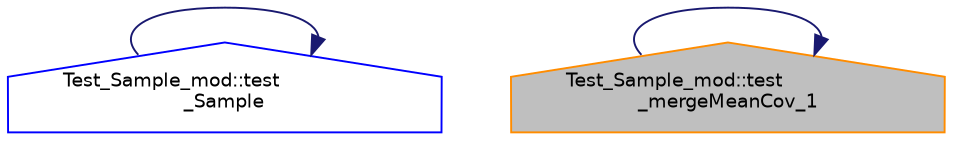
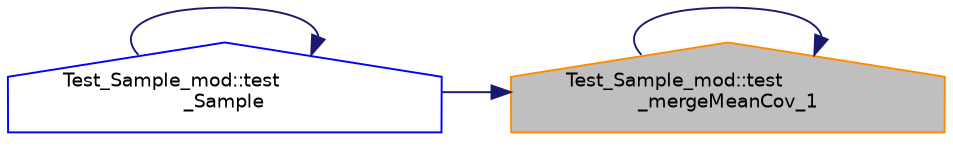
edge "Test_Sample_mod::test _Sample" -> "Test_Sample_mod::test _mergeMeanCov_1": added
